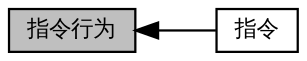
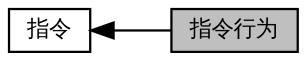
edge "指令" -> "指令行为": reversed
